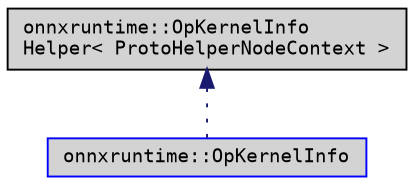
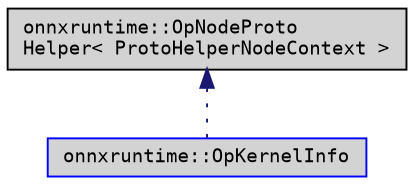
node "onnxruntime::OpKernelInfo Helper< ProtoHelperNodeContext >": label "onnxruntime::OpKernelInfo Helper< ProtoHelperNodeContext >" -> "onnxruntime::OpNodeProto Helper< ProtoHelperNodeContext >"
